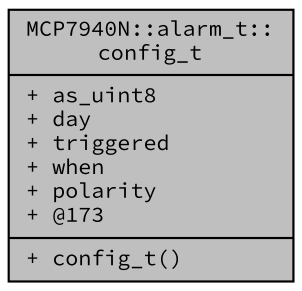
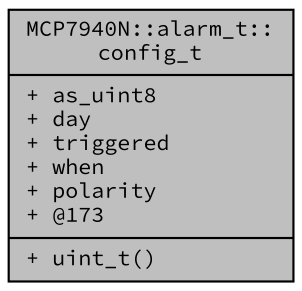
node "MCP7940N::alarm_t::": text "+ config_t()" -> "+ uint_t()"
